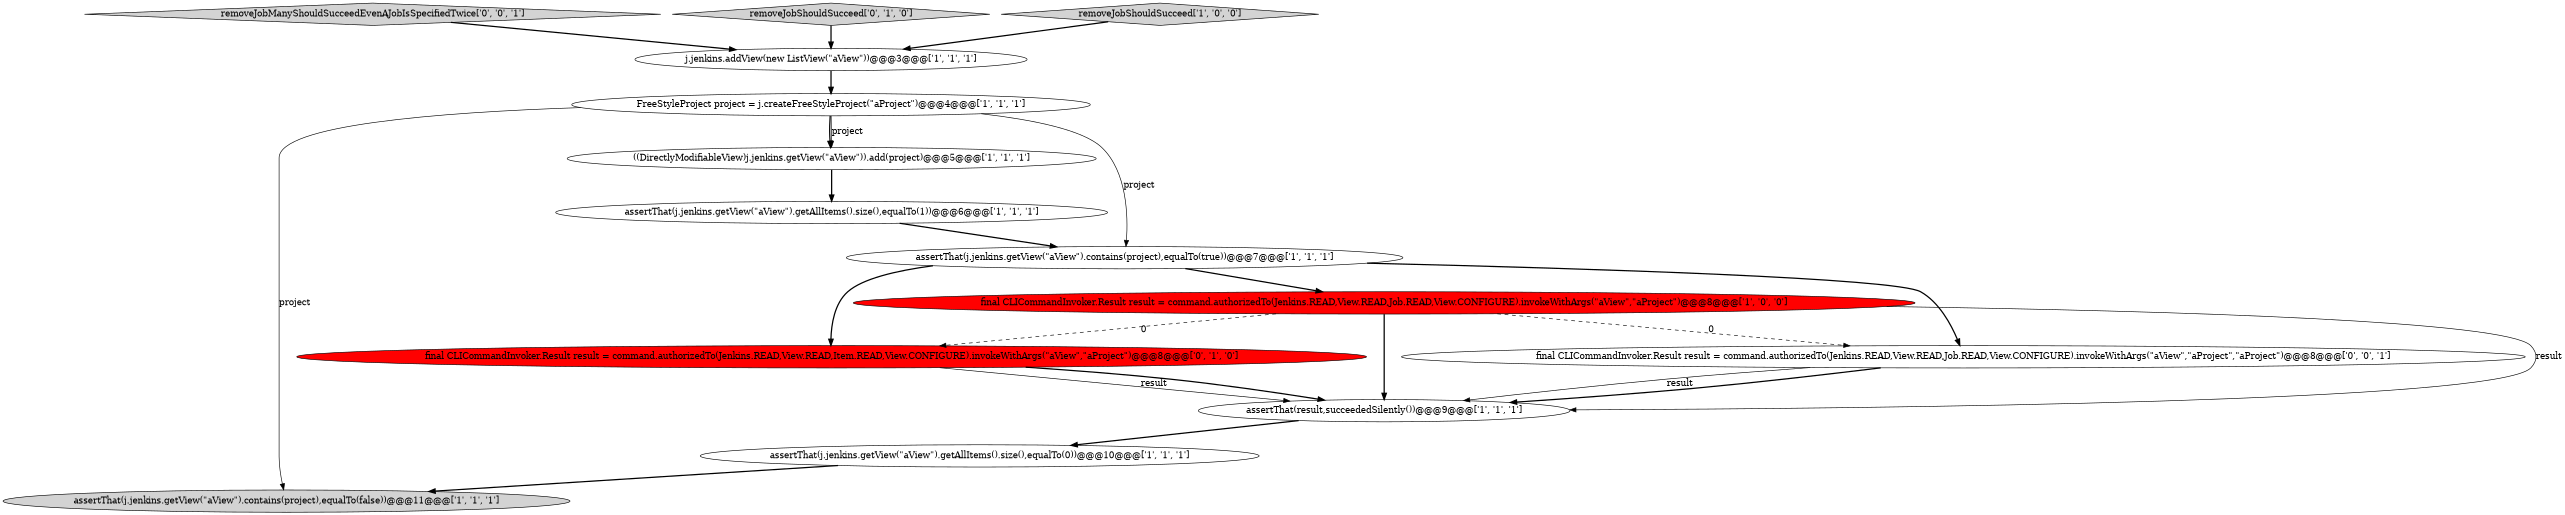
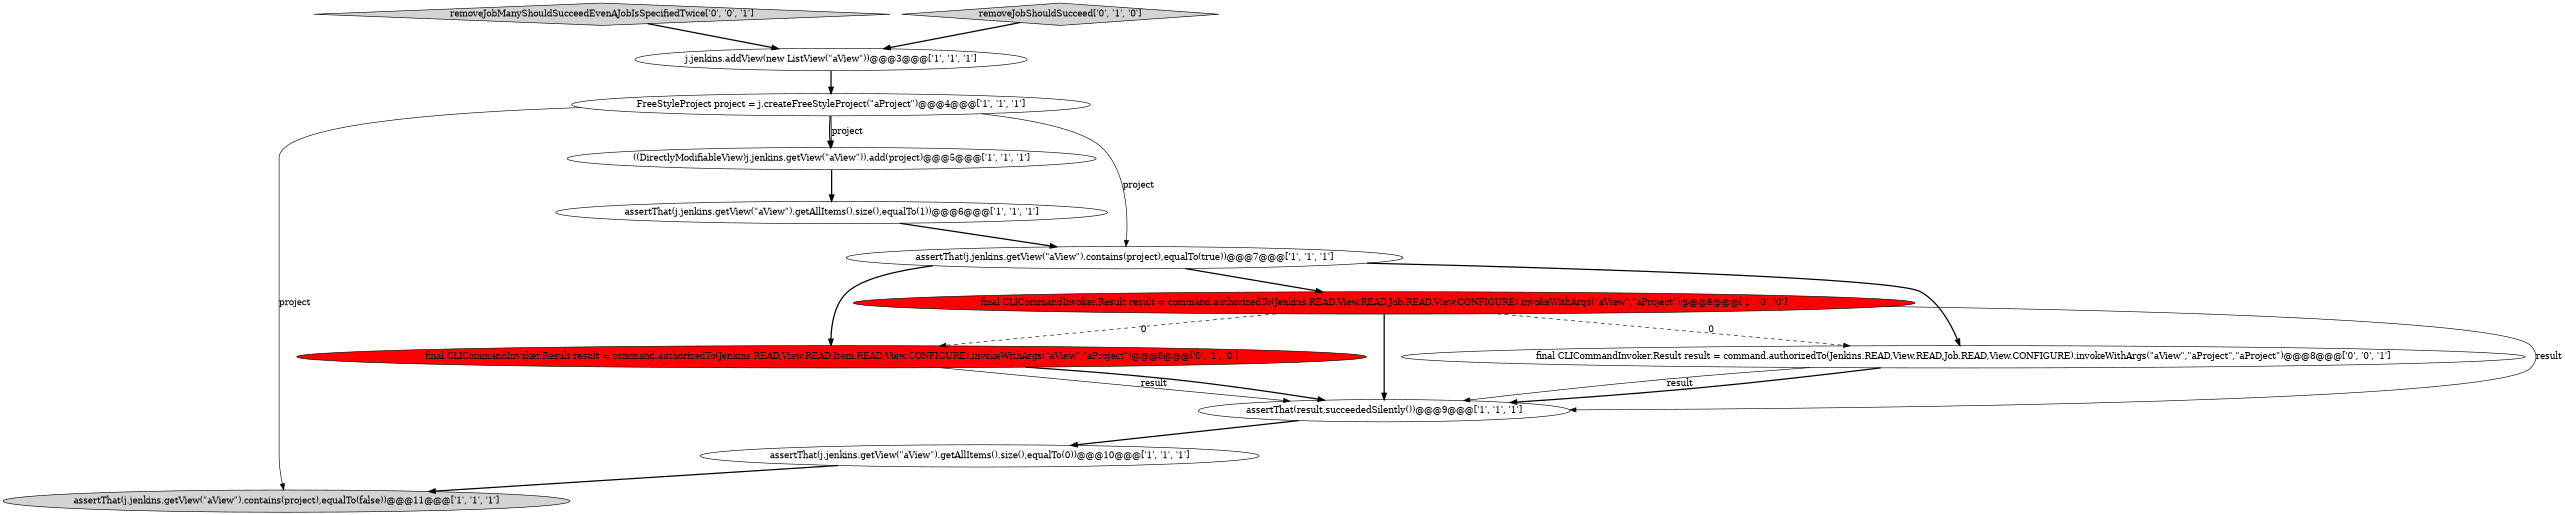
node "removeJobShouldSucceed['1', '0', '0']": removed
